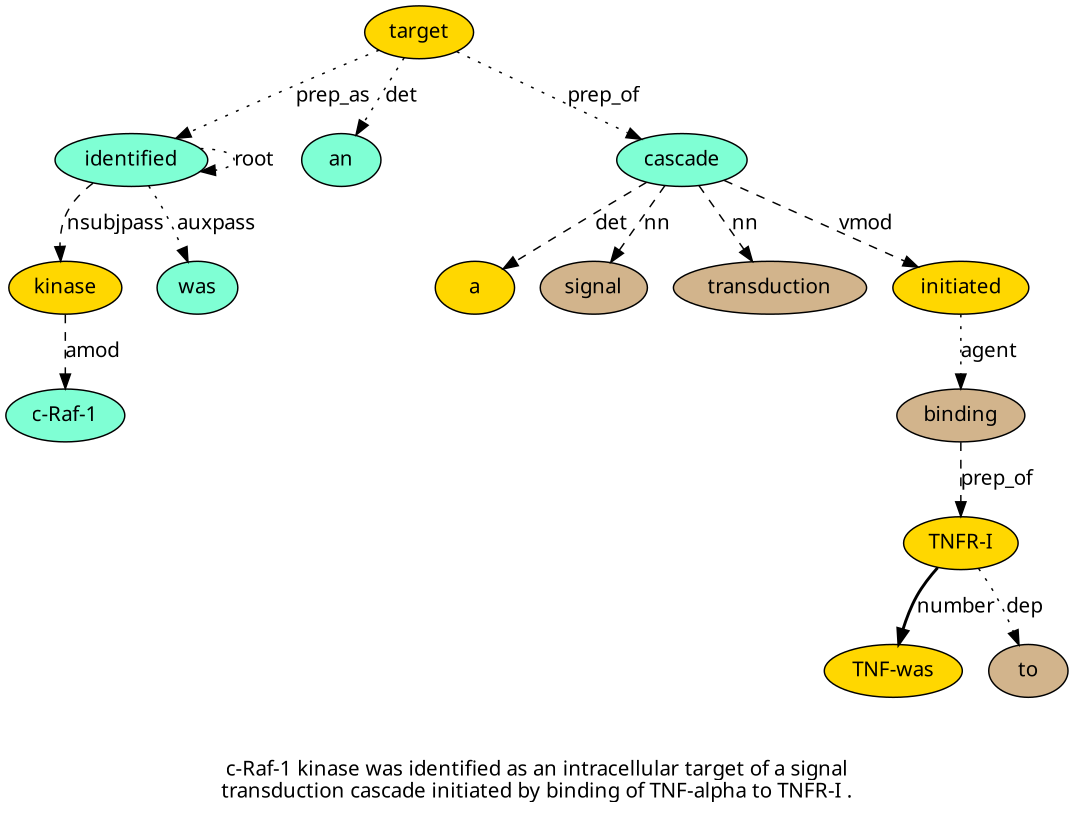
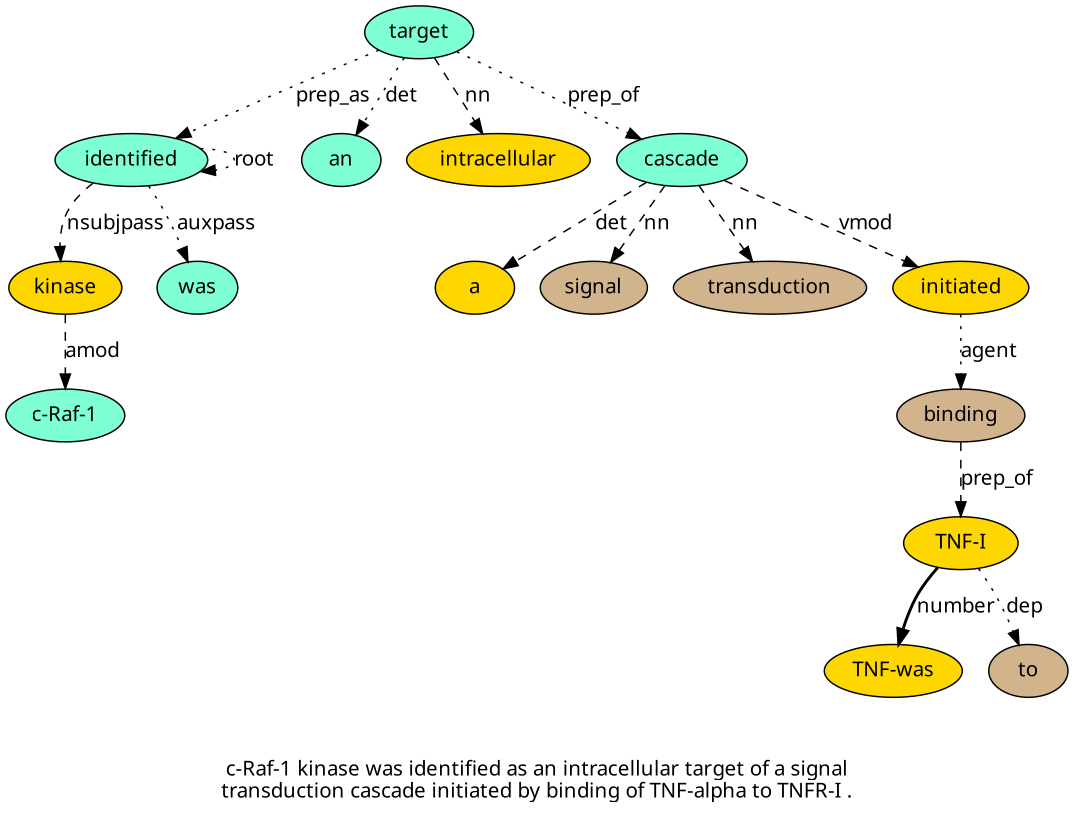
node "target": fillcolor gold -> aquamarine
node "intracellular": added
node "TNFR-I": label "TNFR-I" -> "TNF-I"
